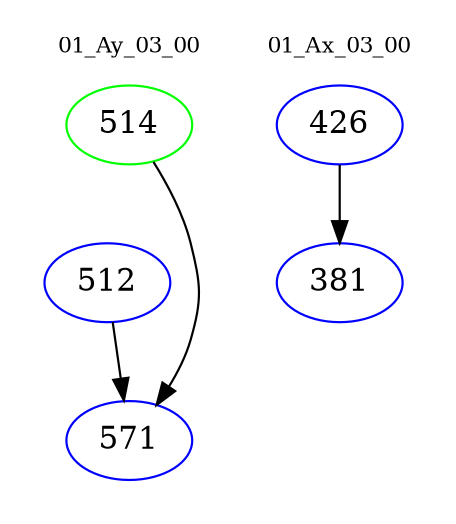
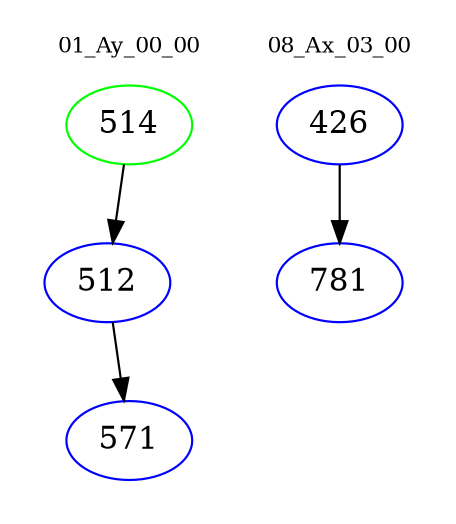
cluster "01_Ay_03_00": label "01_Ay_03_00" -> "01_Ay_00_00"
cluster "01_Ax_03_00": label "01_Ax_03_00" -> "08_Ax_03_00"
edge "514" -> "571": now "514" -> "512"
node "381": label "381" -> "781"
